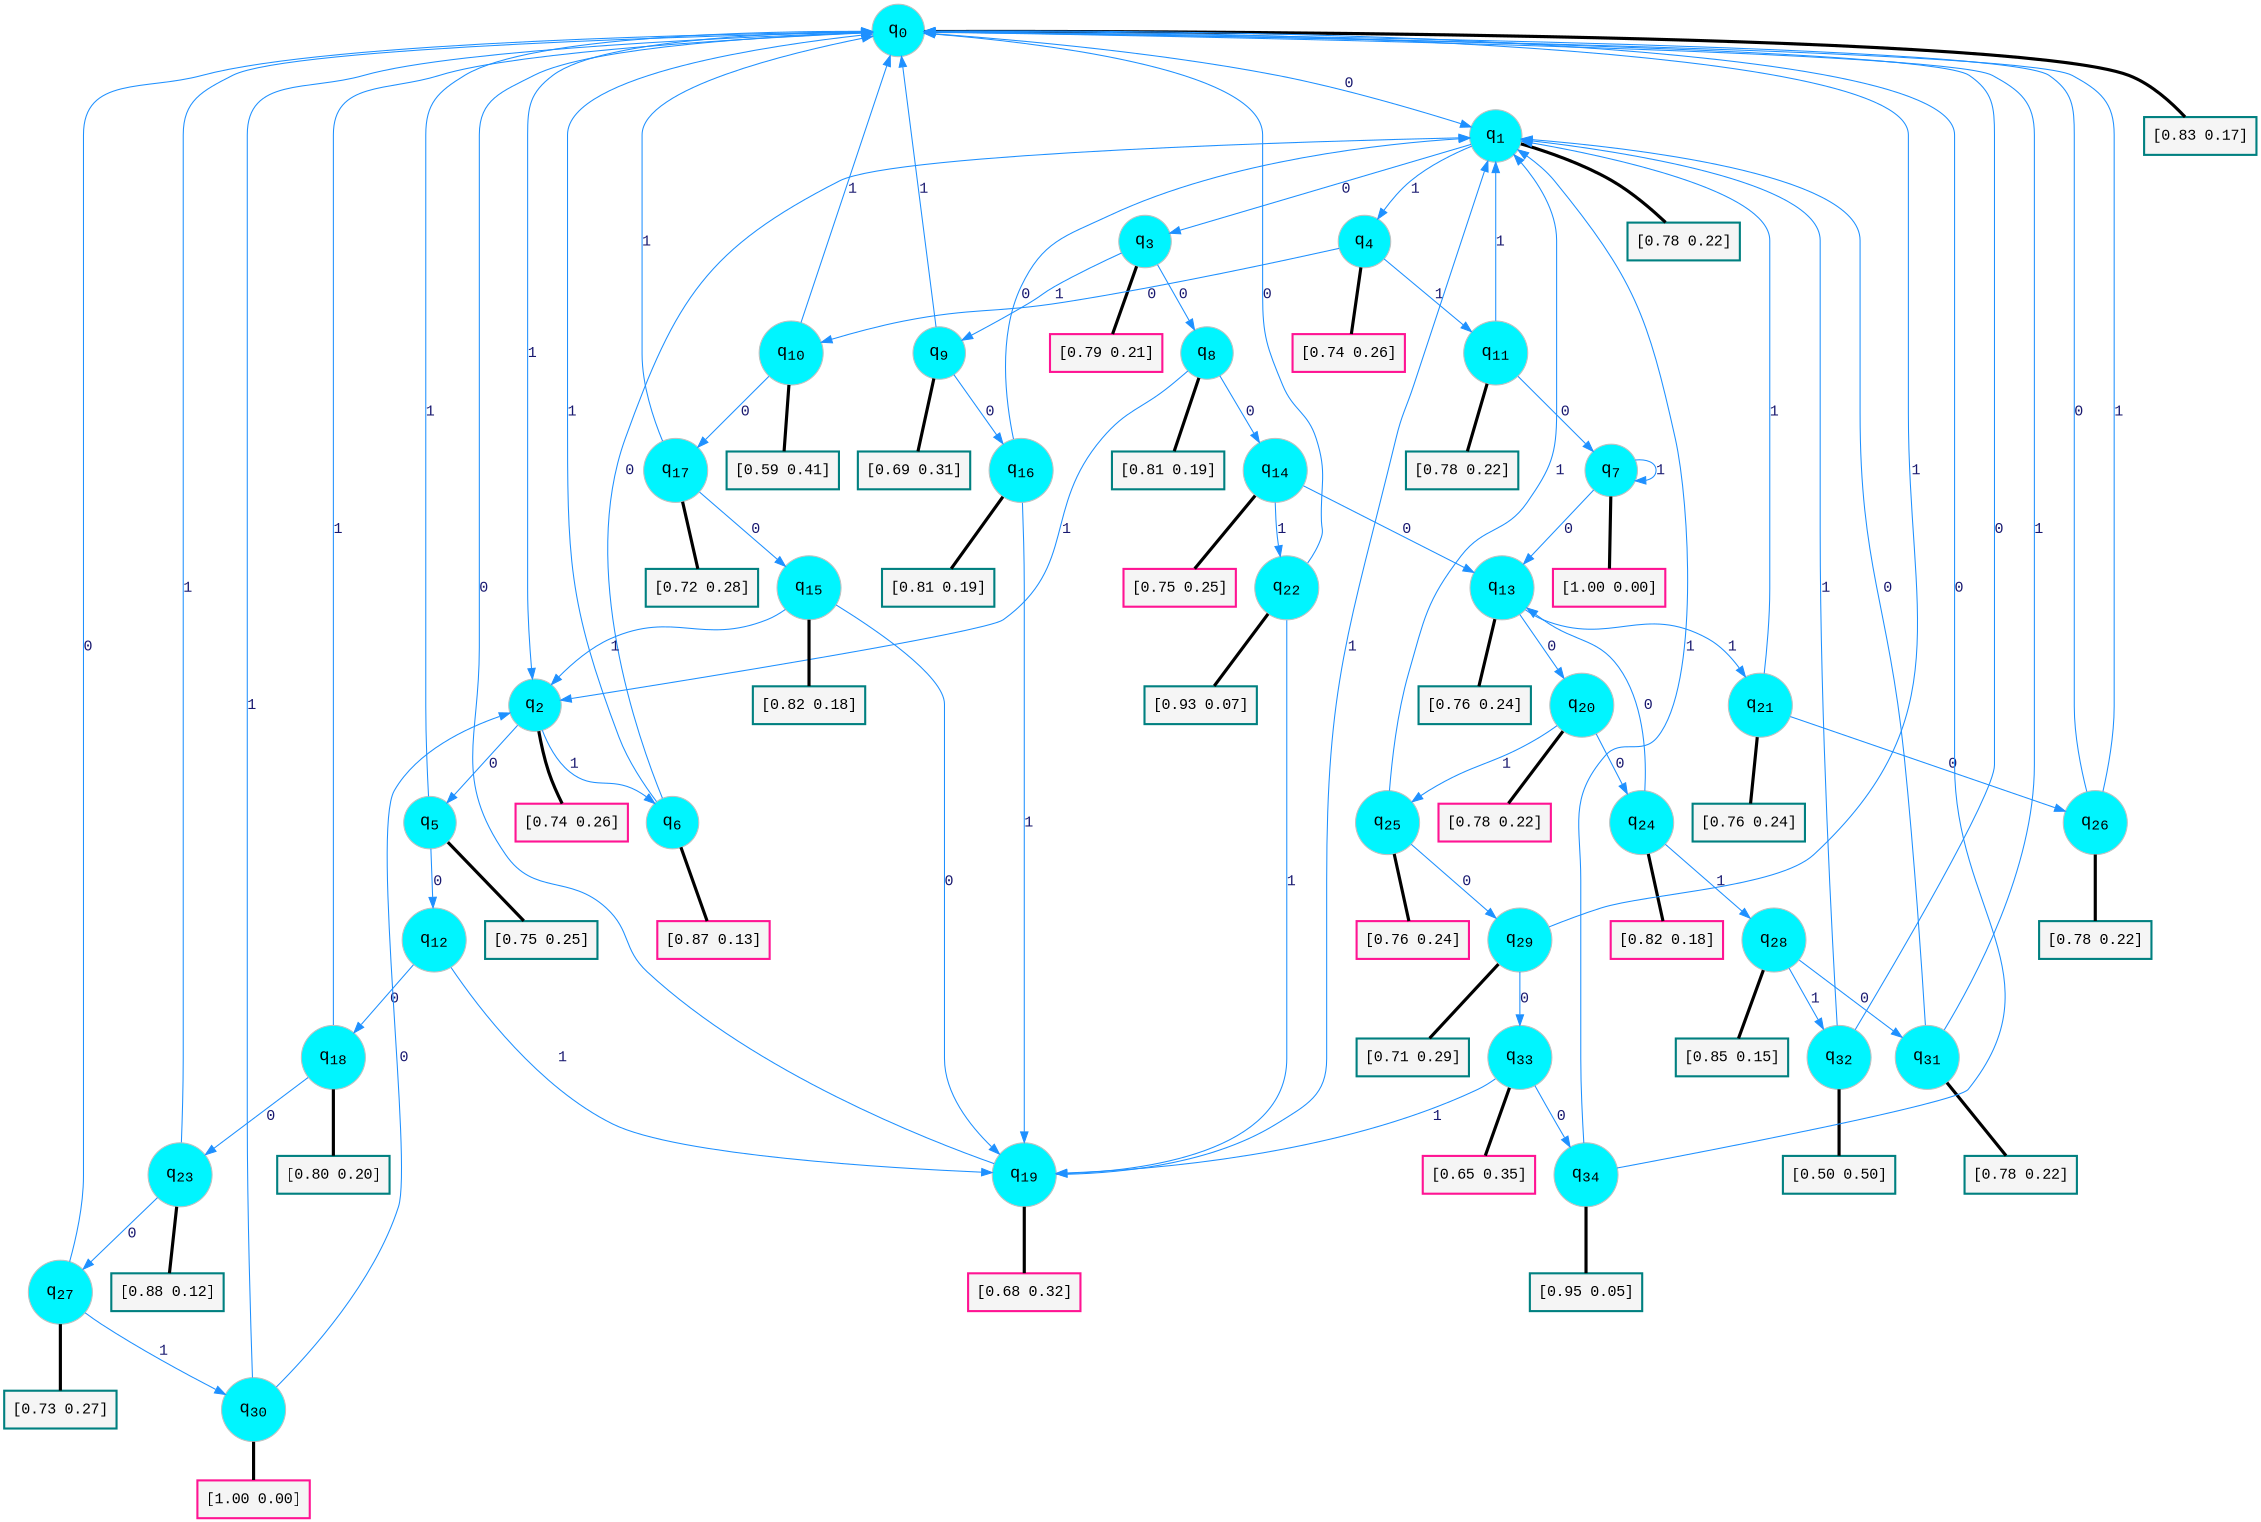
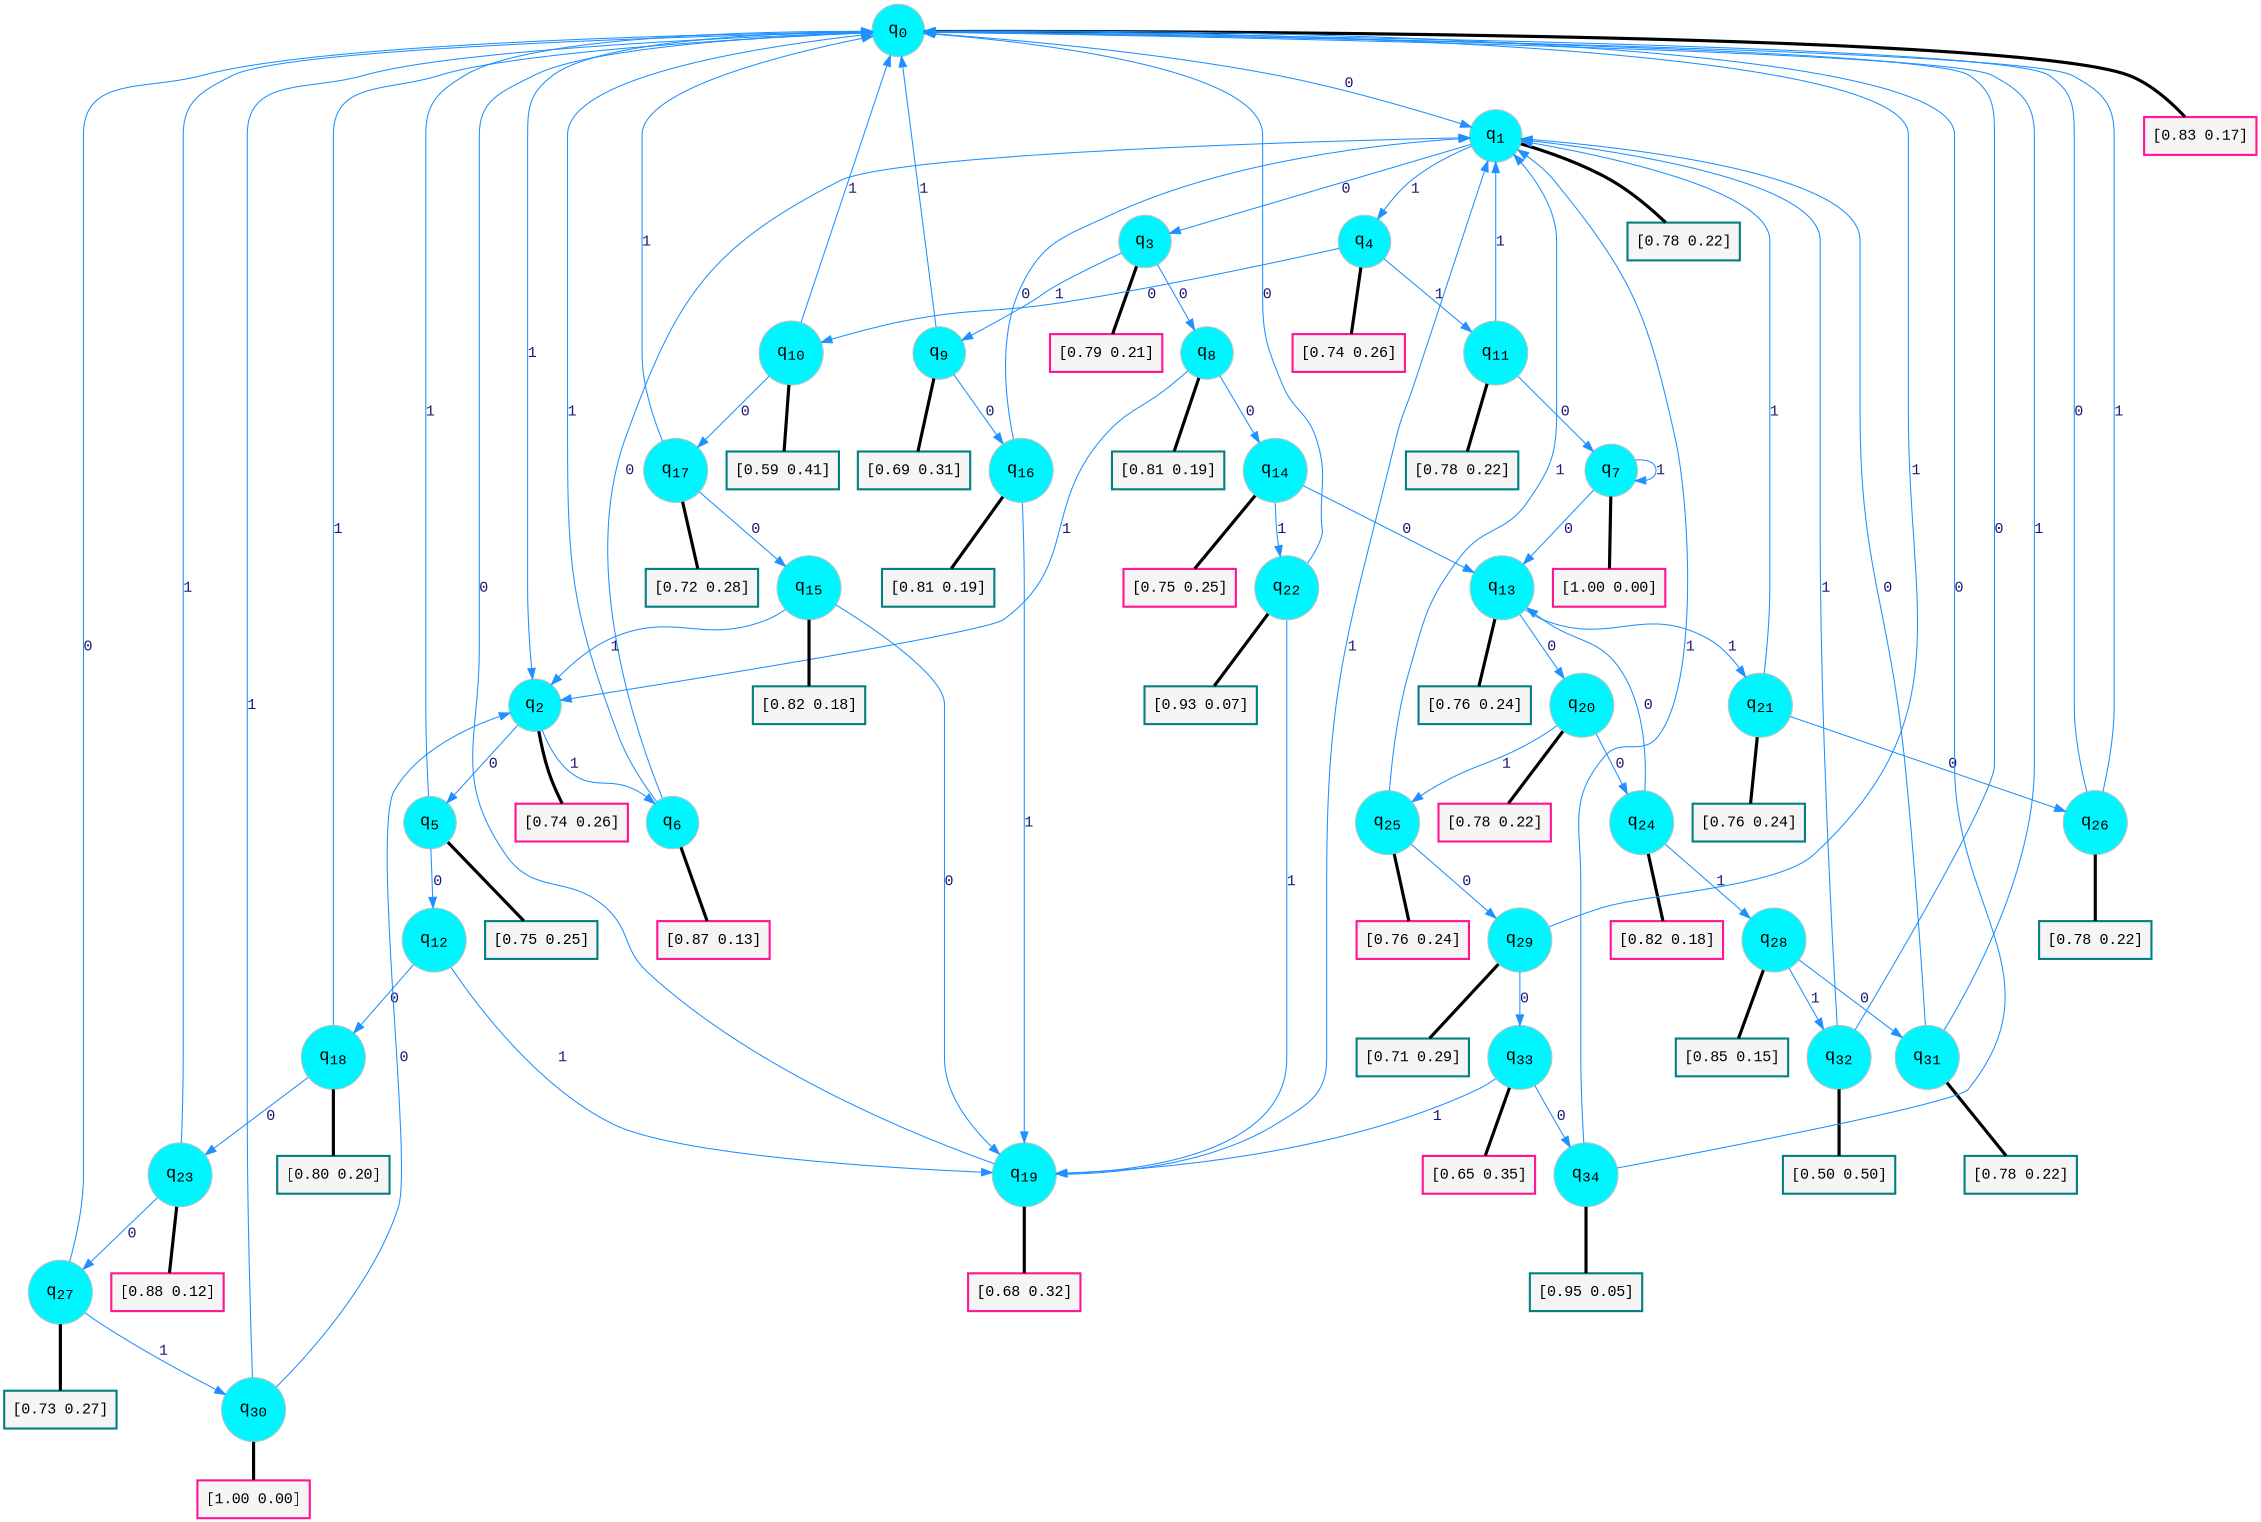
node "[0.83 0.17]": color teal -> deeppink
node "[0.88 0.12]": color teal -> deeppink
